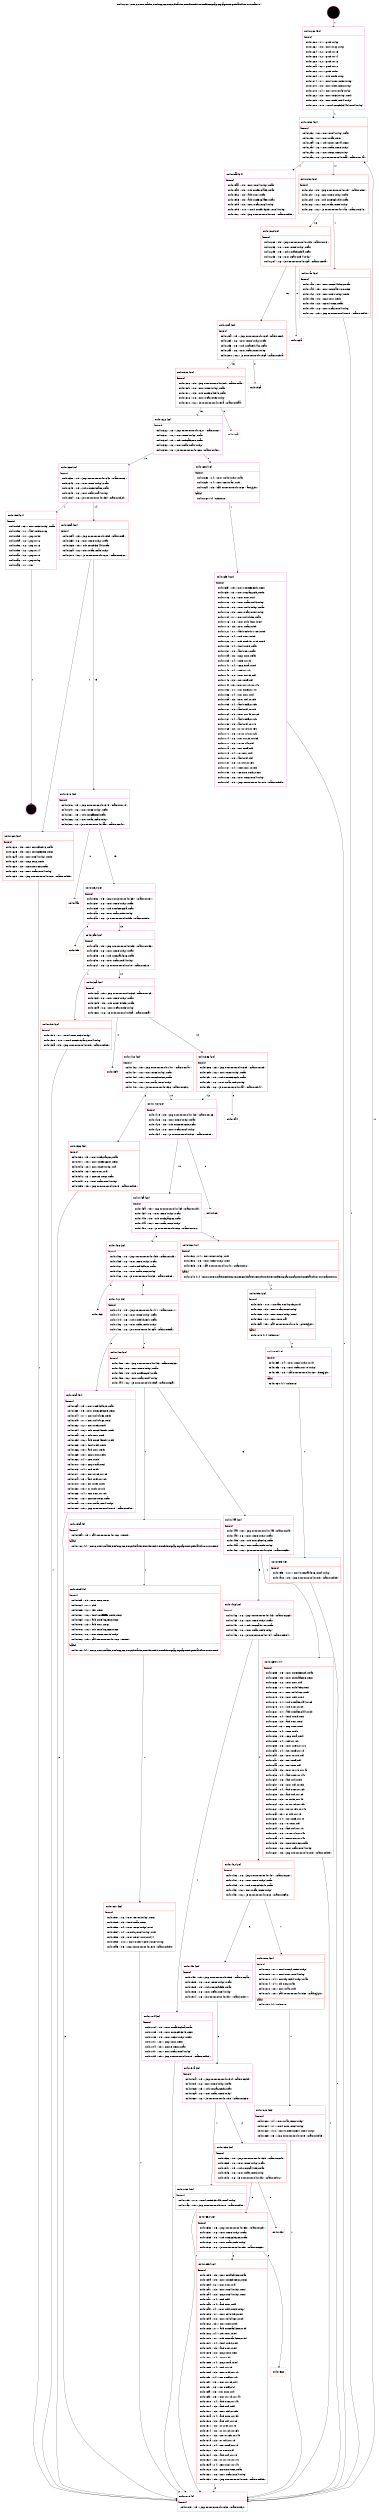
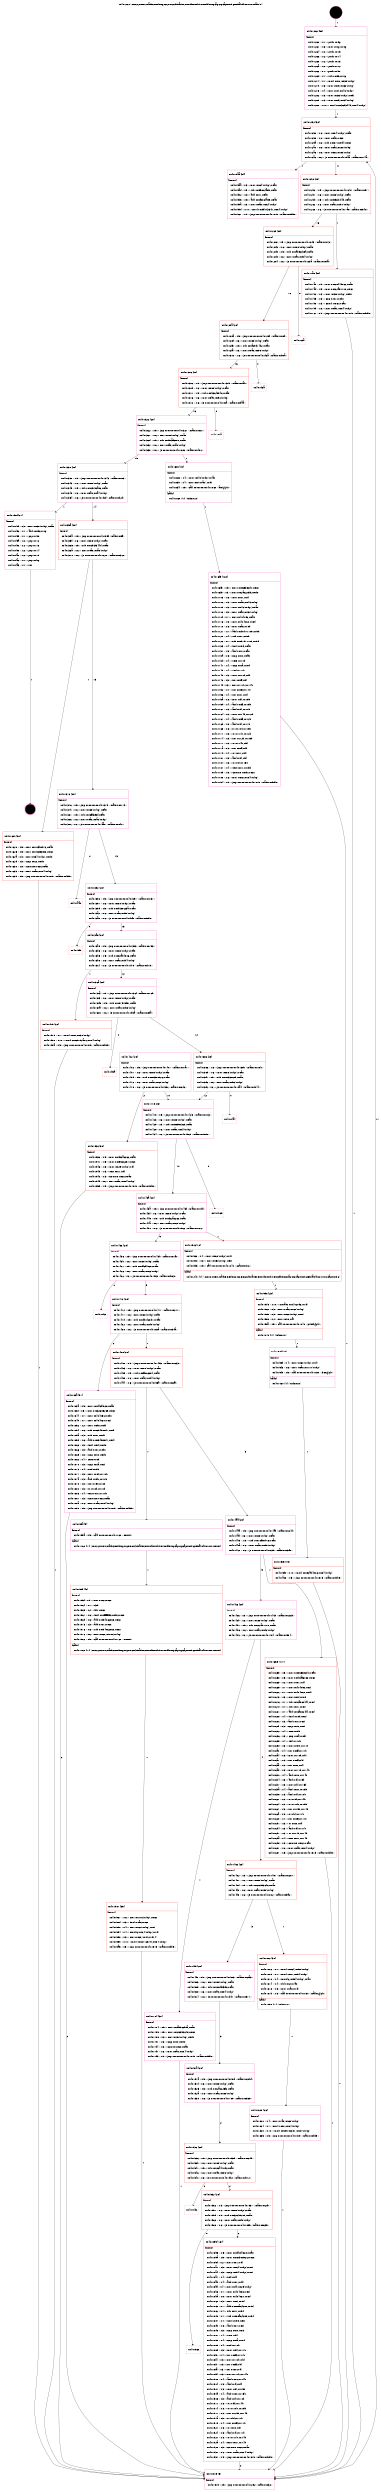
node "0x401799 [15]": removed
